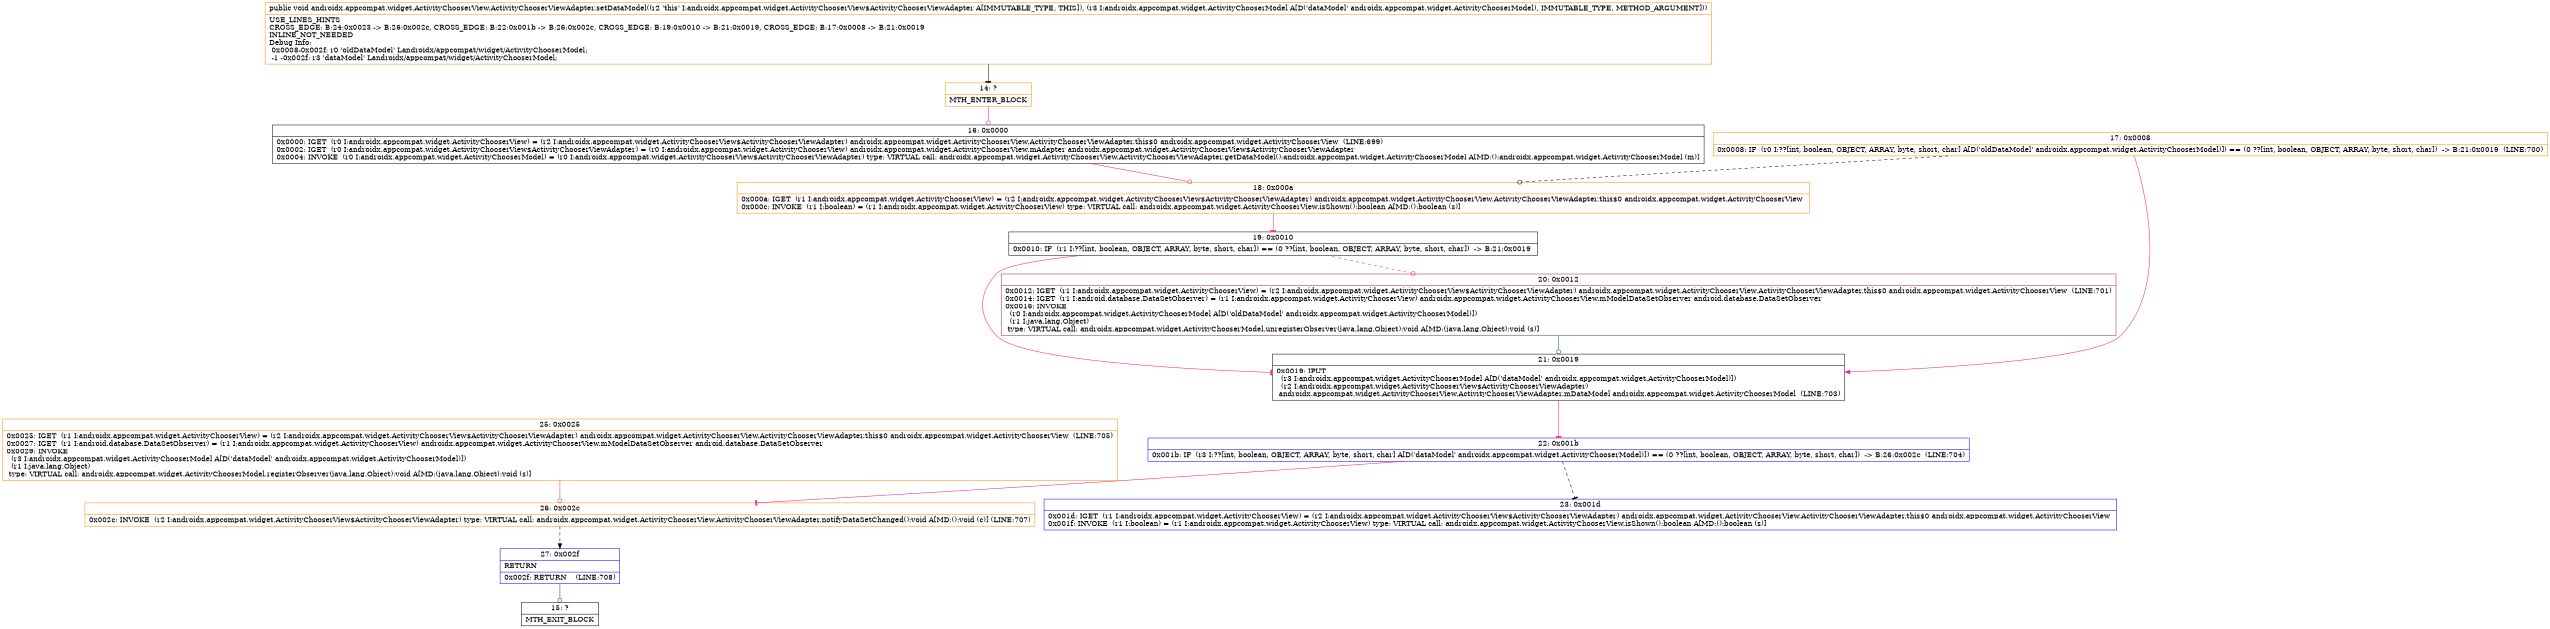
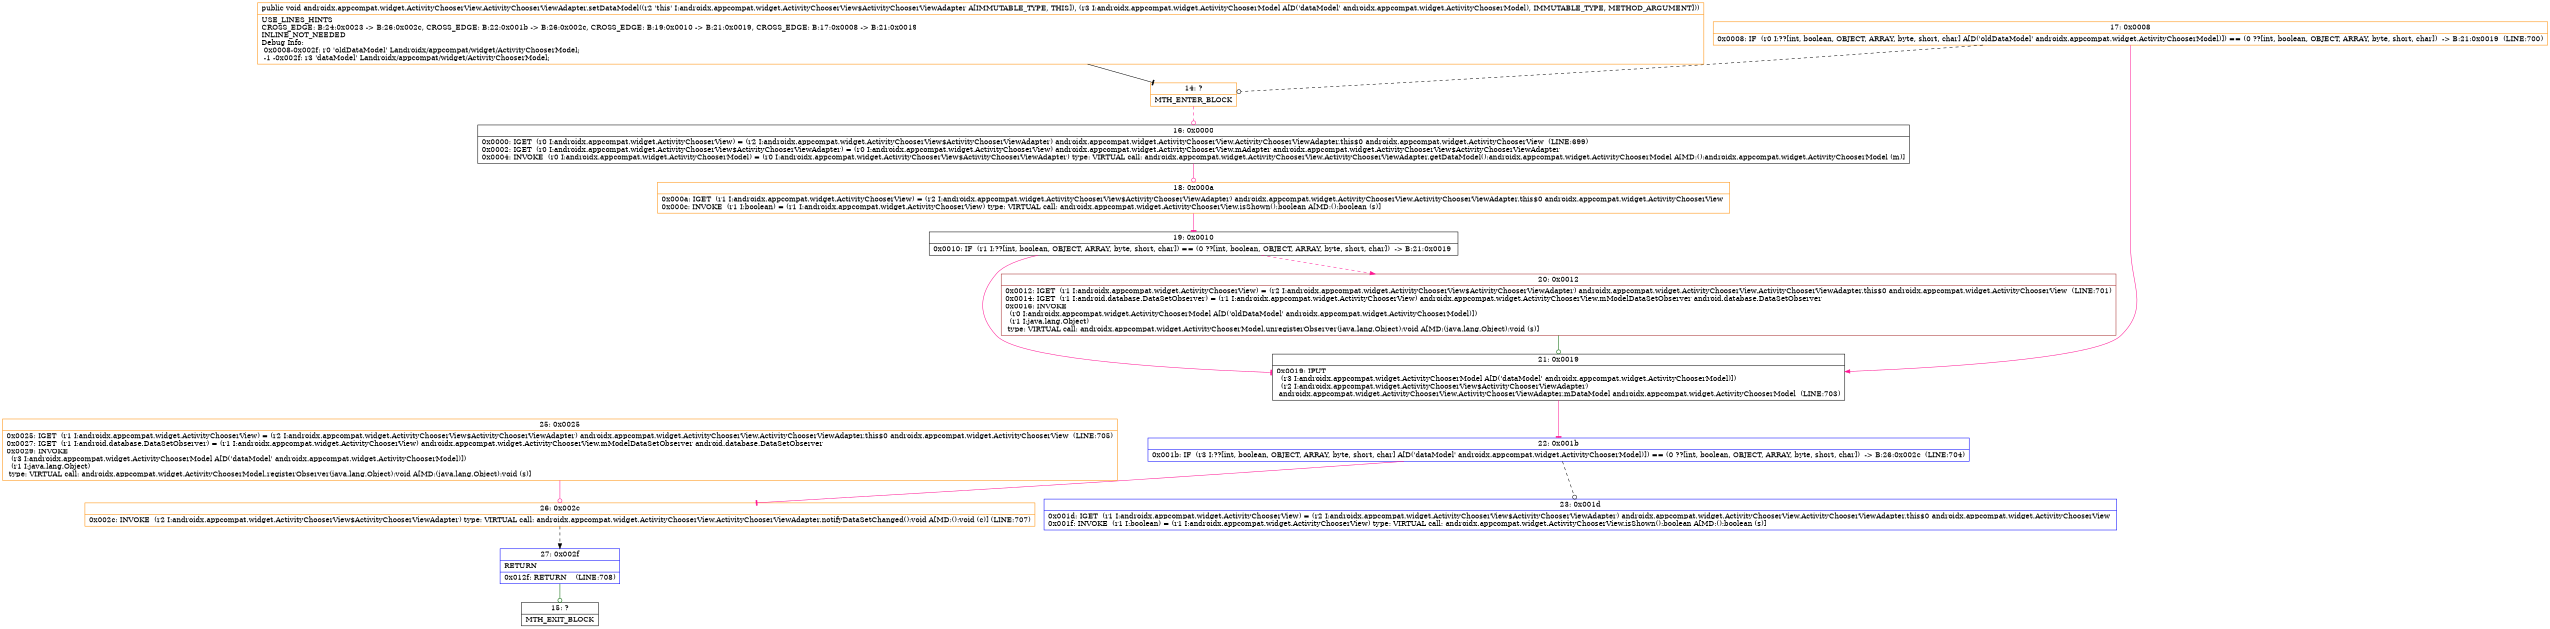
edge "14: ?" -> "16: 0x0000": style solid -> dashed
edge "17: 0x0008" -> "18: 0x000a": now "17: 0x0008" -> "14: ?"
edge "19: 0x0010" -> "20: 0x0012": arrowhead odot -> normal
edge "22: 0x001b" -> "23: 0x001d": arrowhead tee -> odot
node "27: 0x002f": text "0x002f: RETURN    (LINE:708)" -> "0x012f: RETURN    (LINE:708)"
